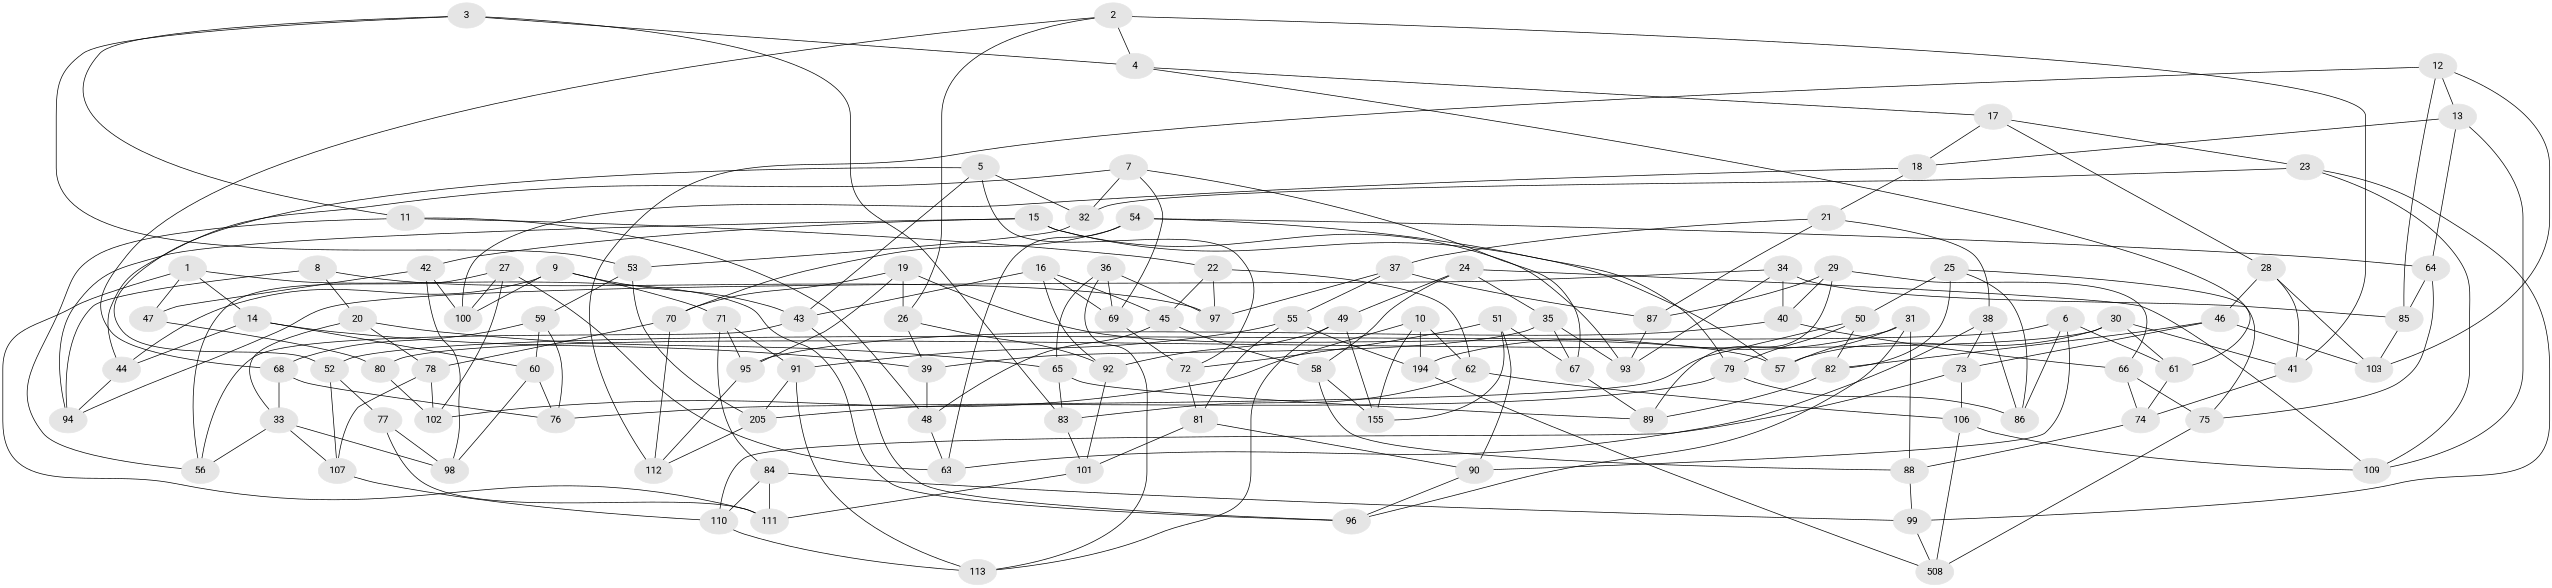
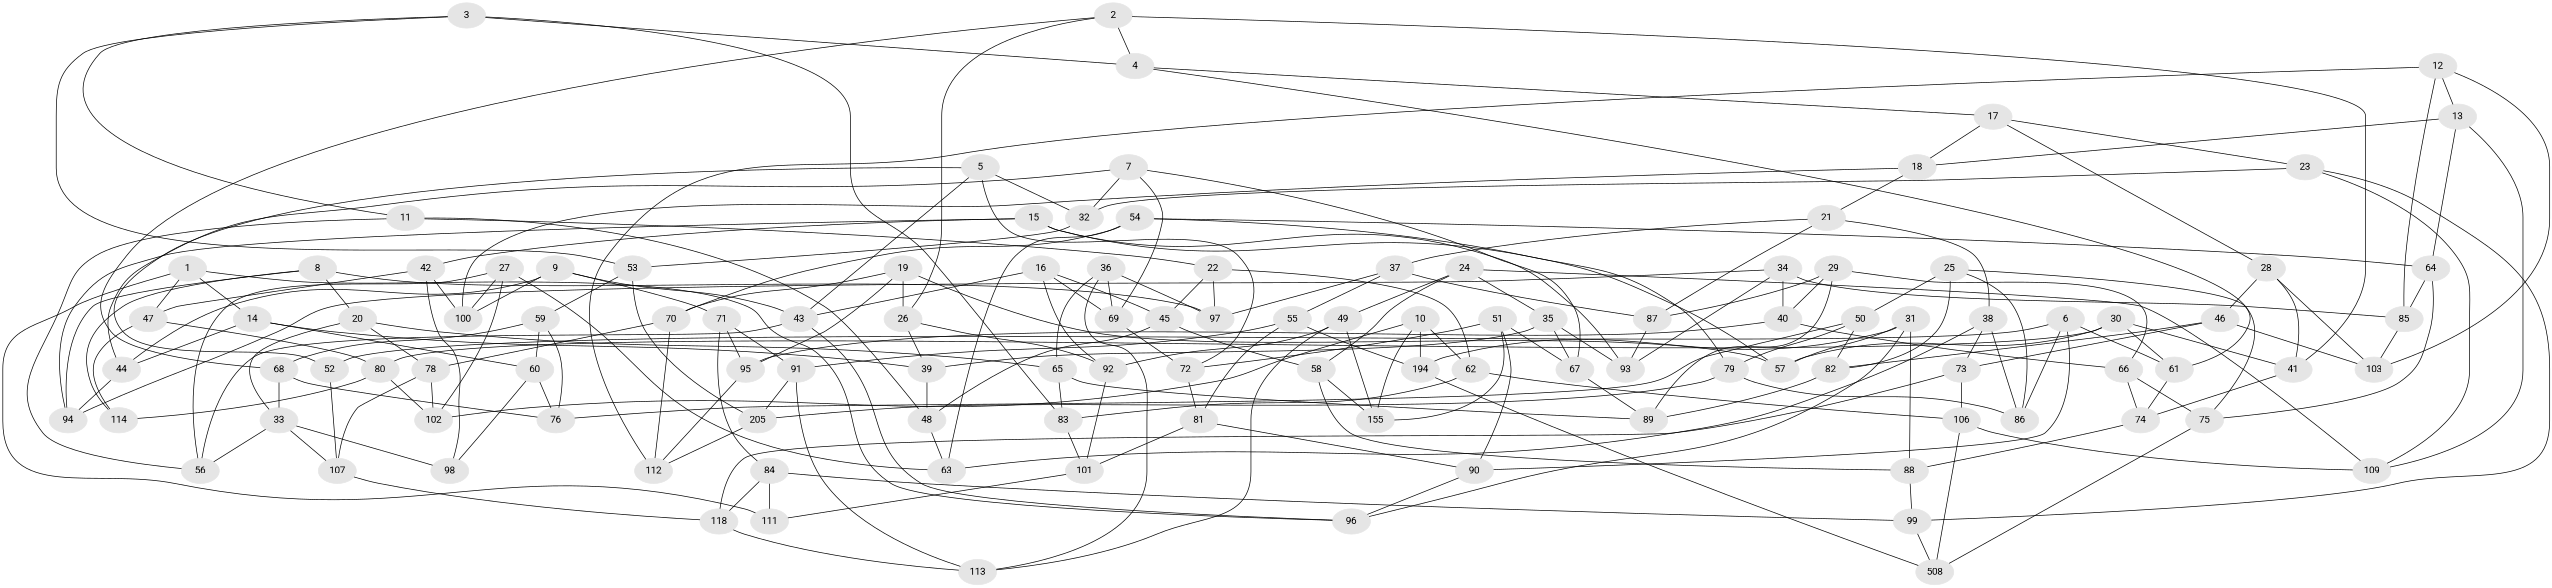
node "114": added
node "77": removed
node "110": label "110" -> "118"
